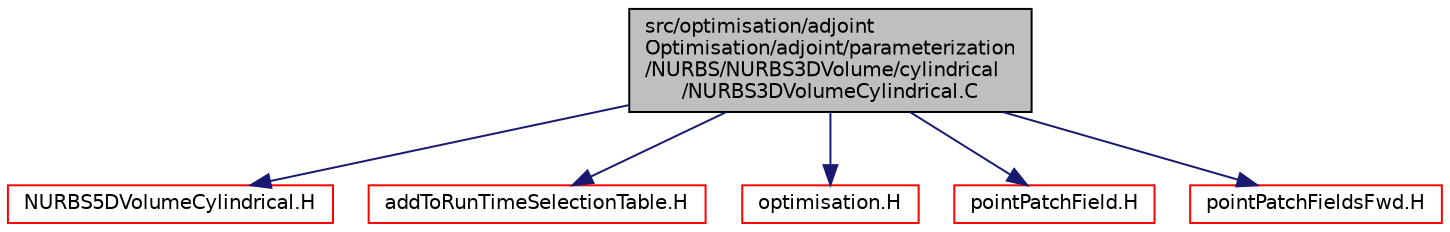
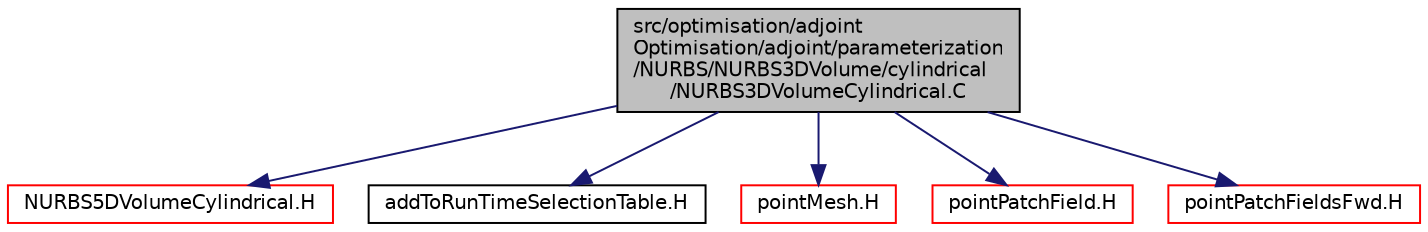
node "addToRunTimeSelectionTable.H": color red -> black
node "optimisation.H": label "optimisation.H" -> "pointMesh.H"
